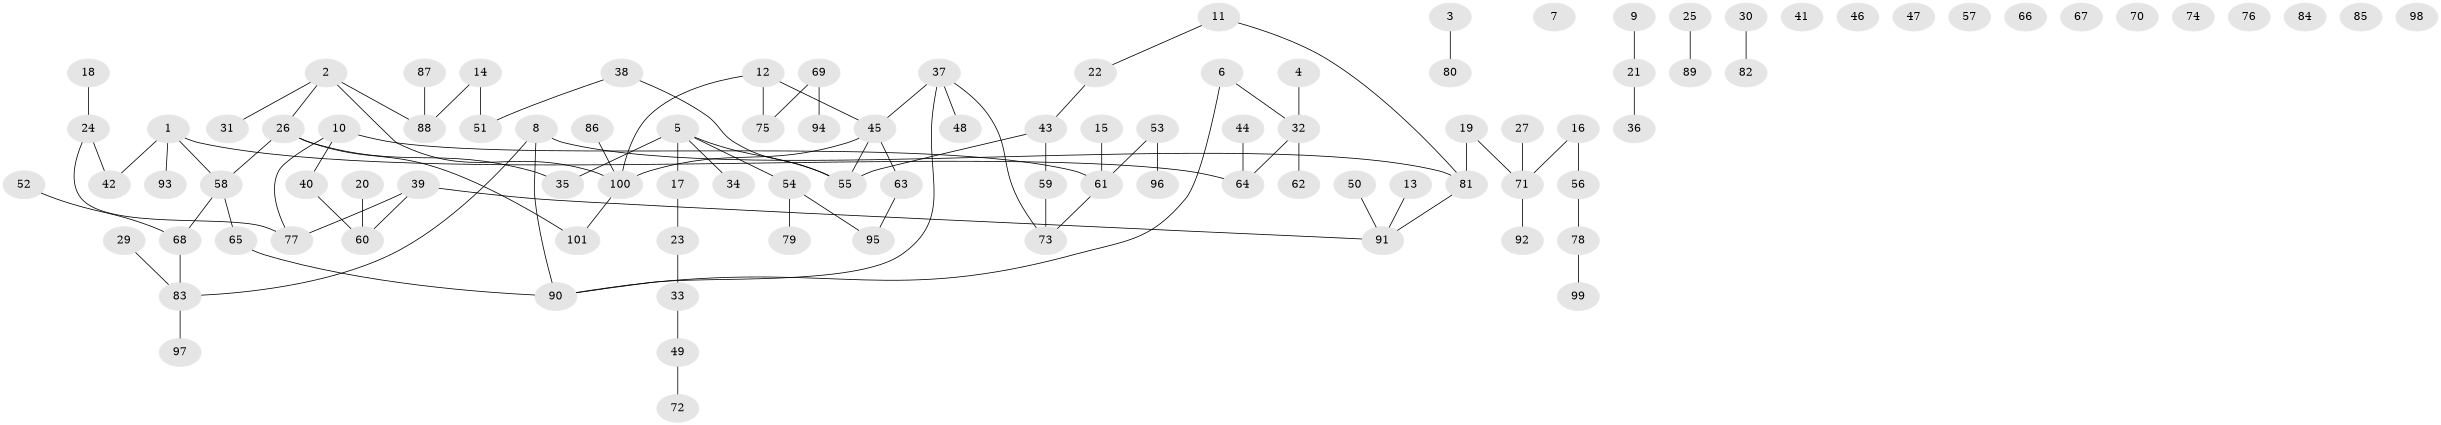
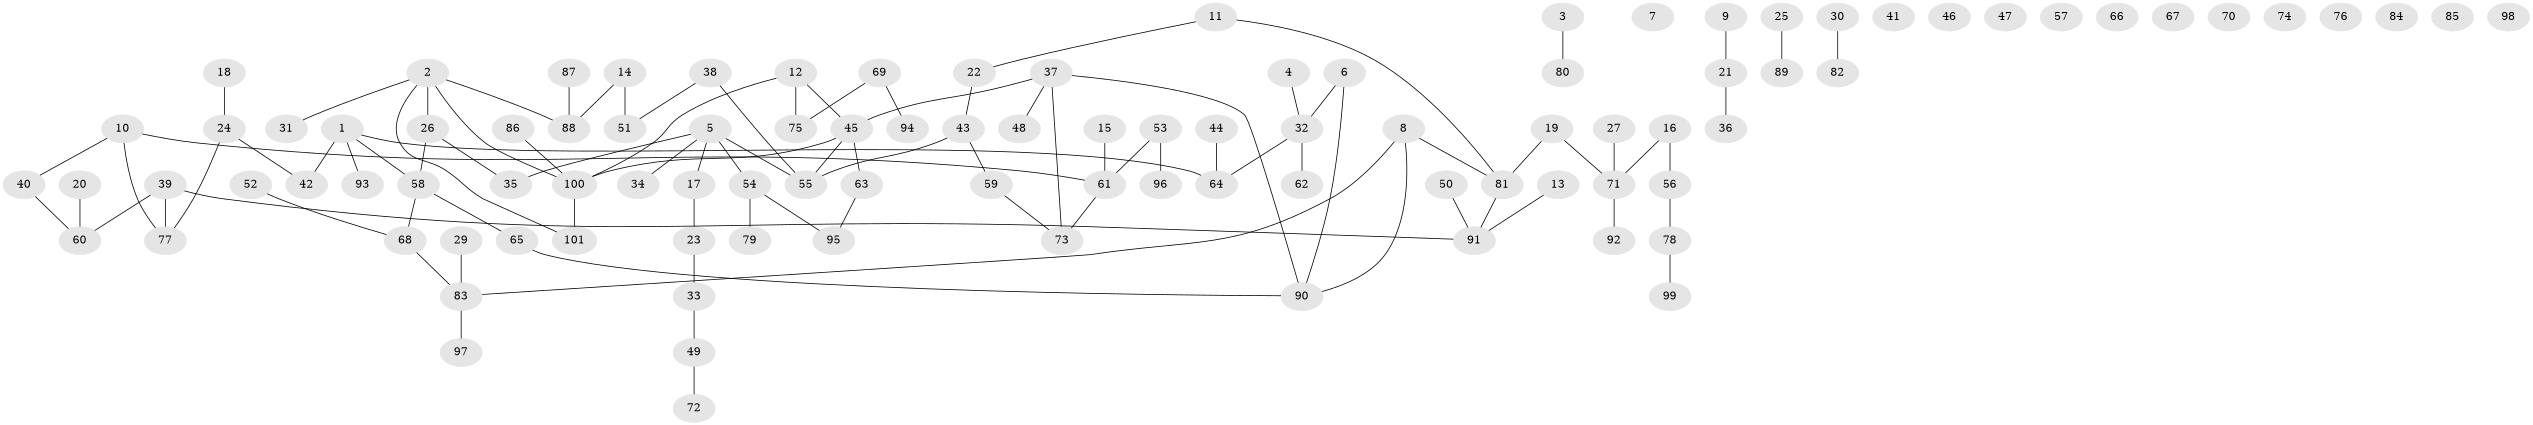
edge "26" -- "101": now "2" -- "101"
